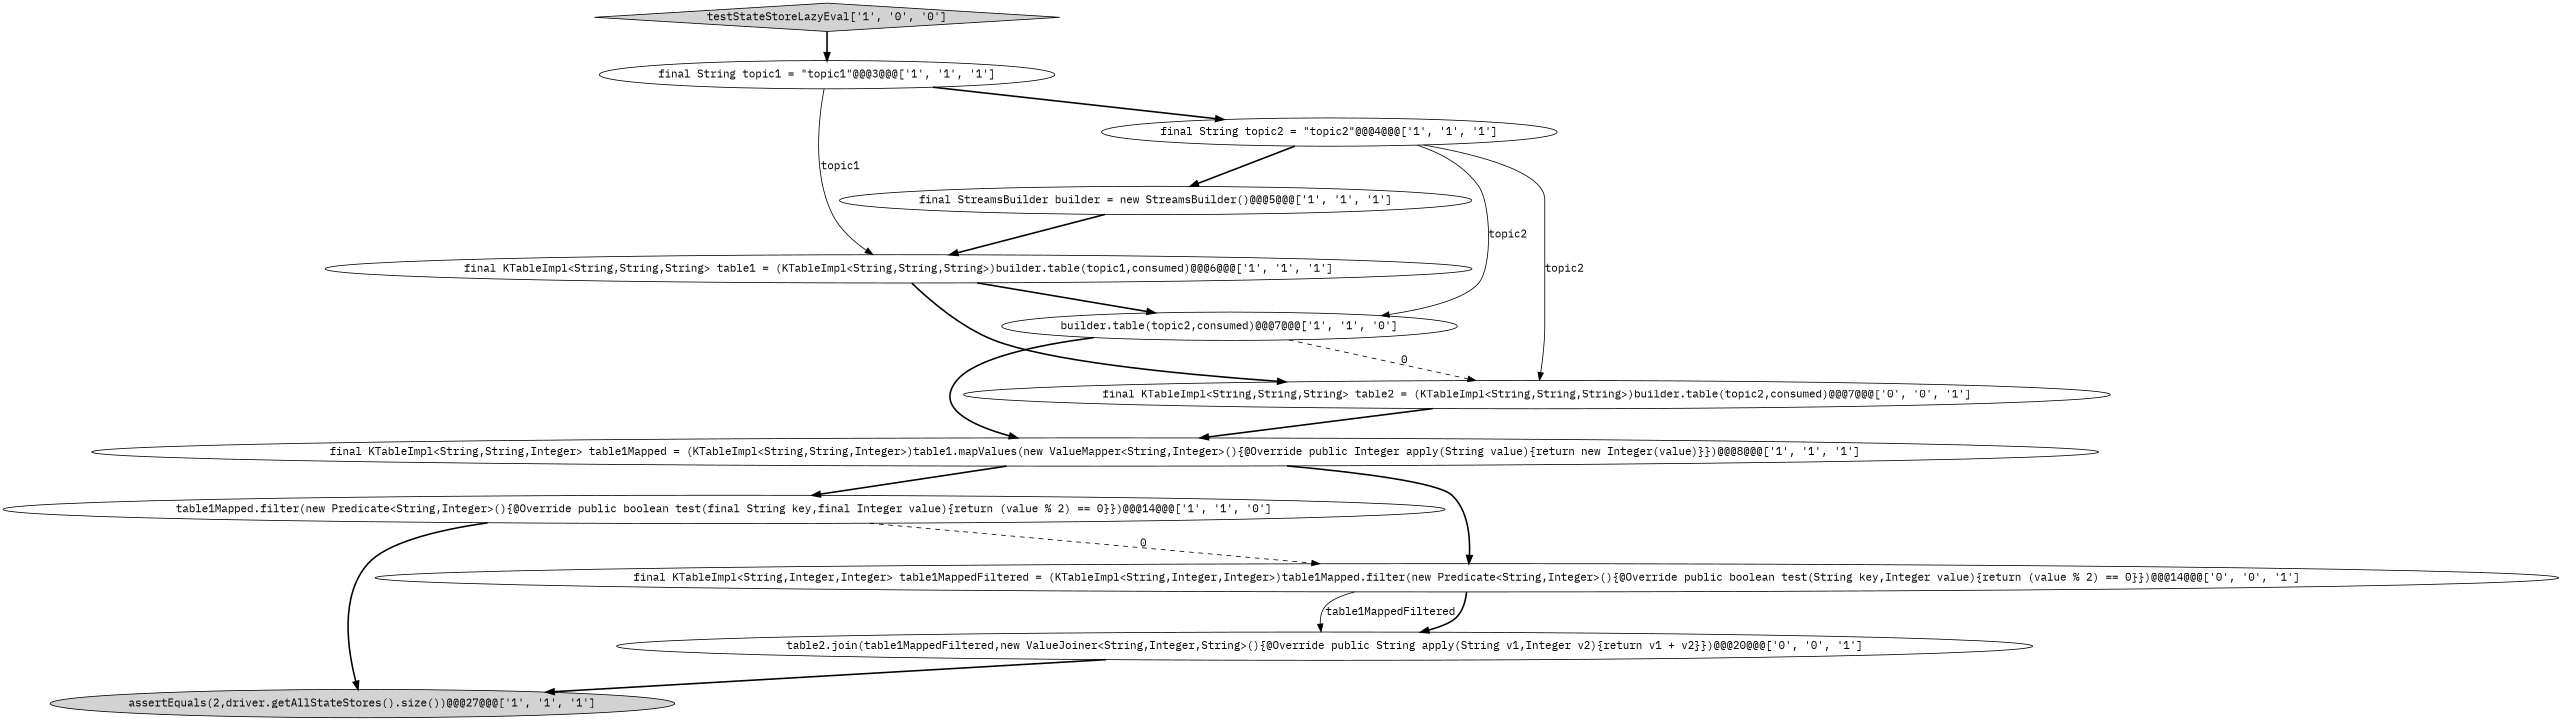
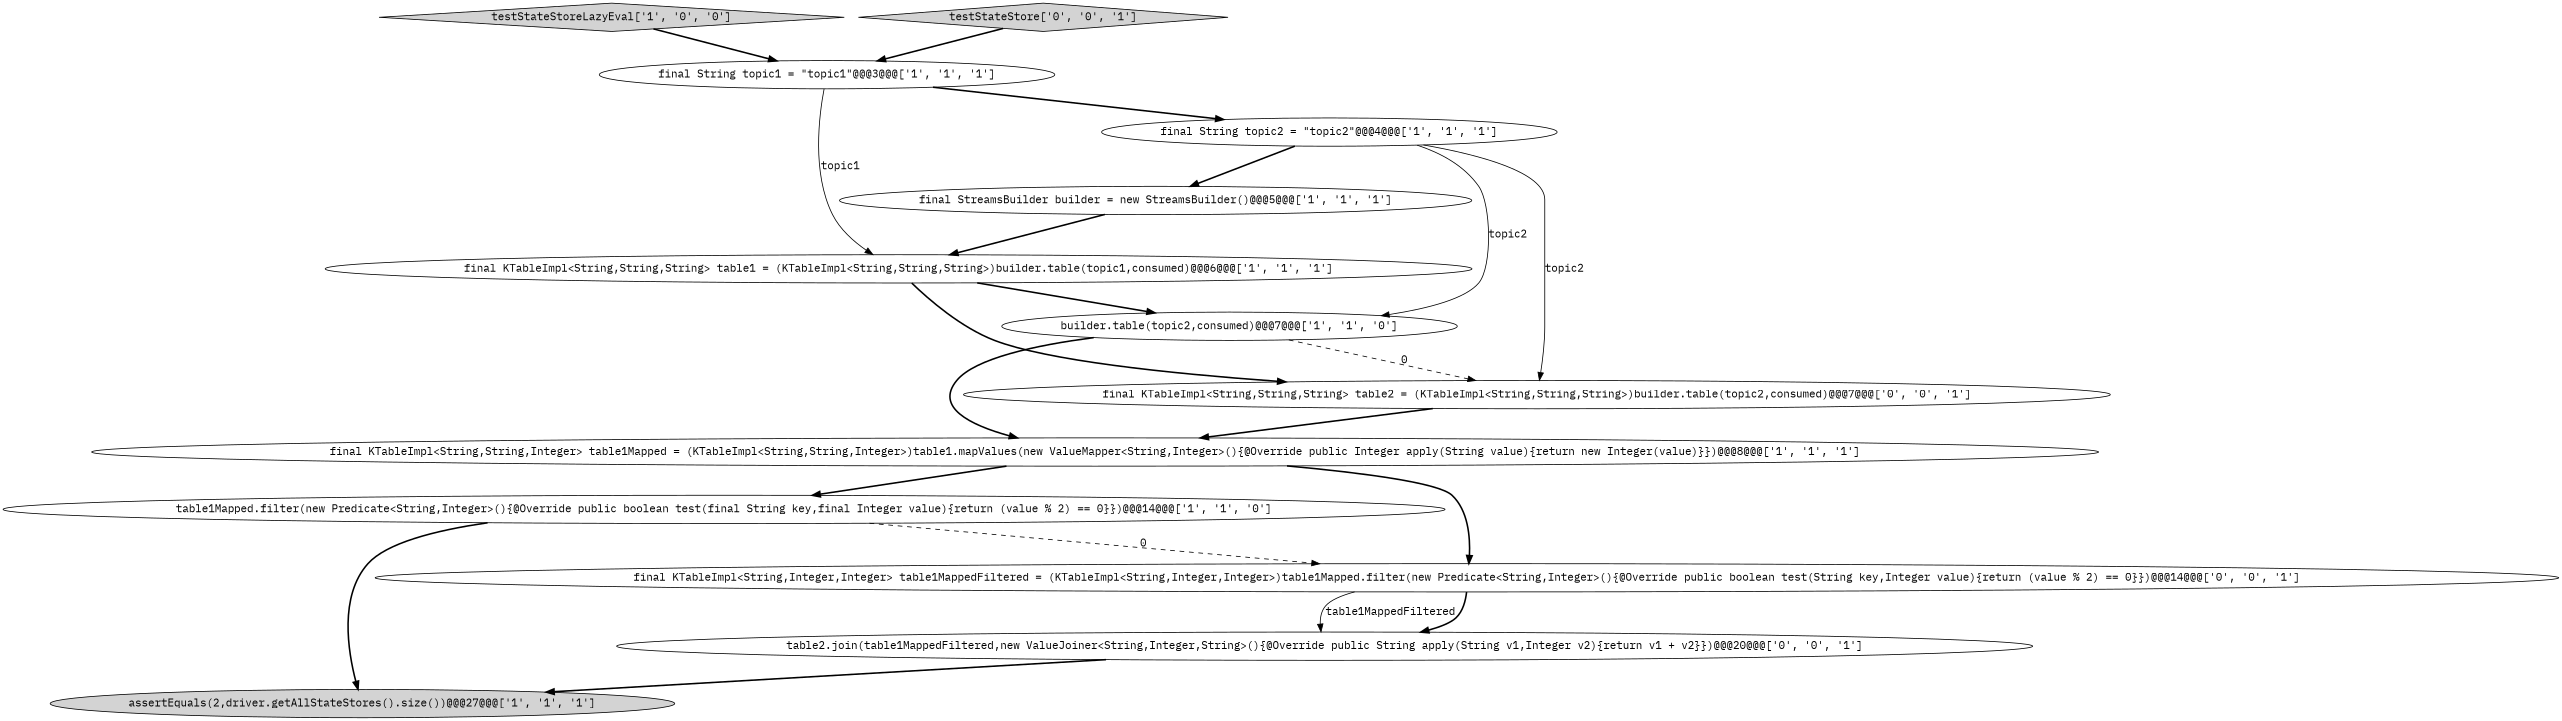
node "testStateStore['0', '0', '1']": added
